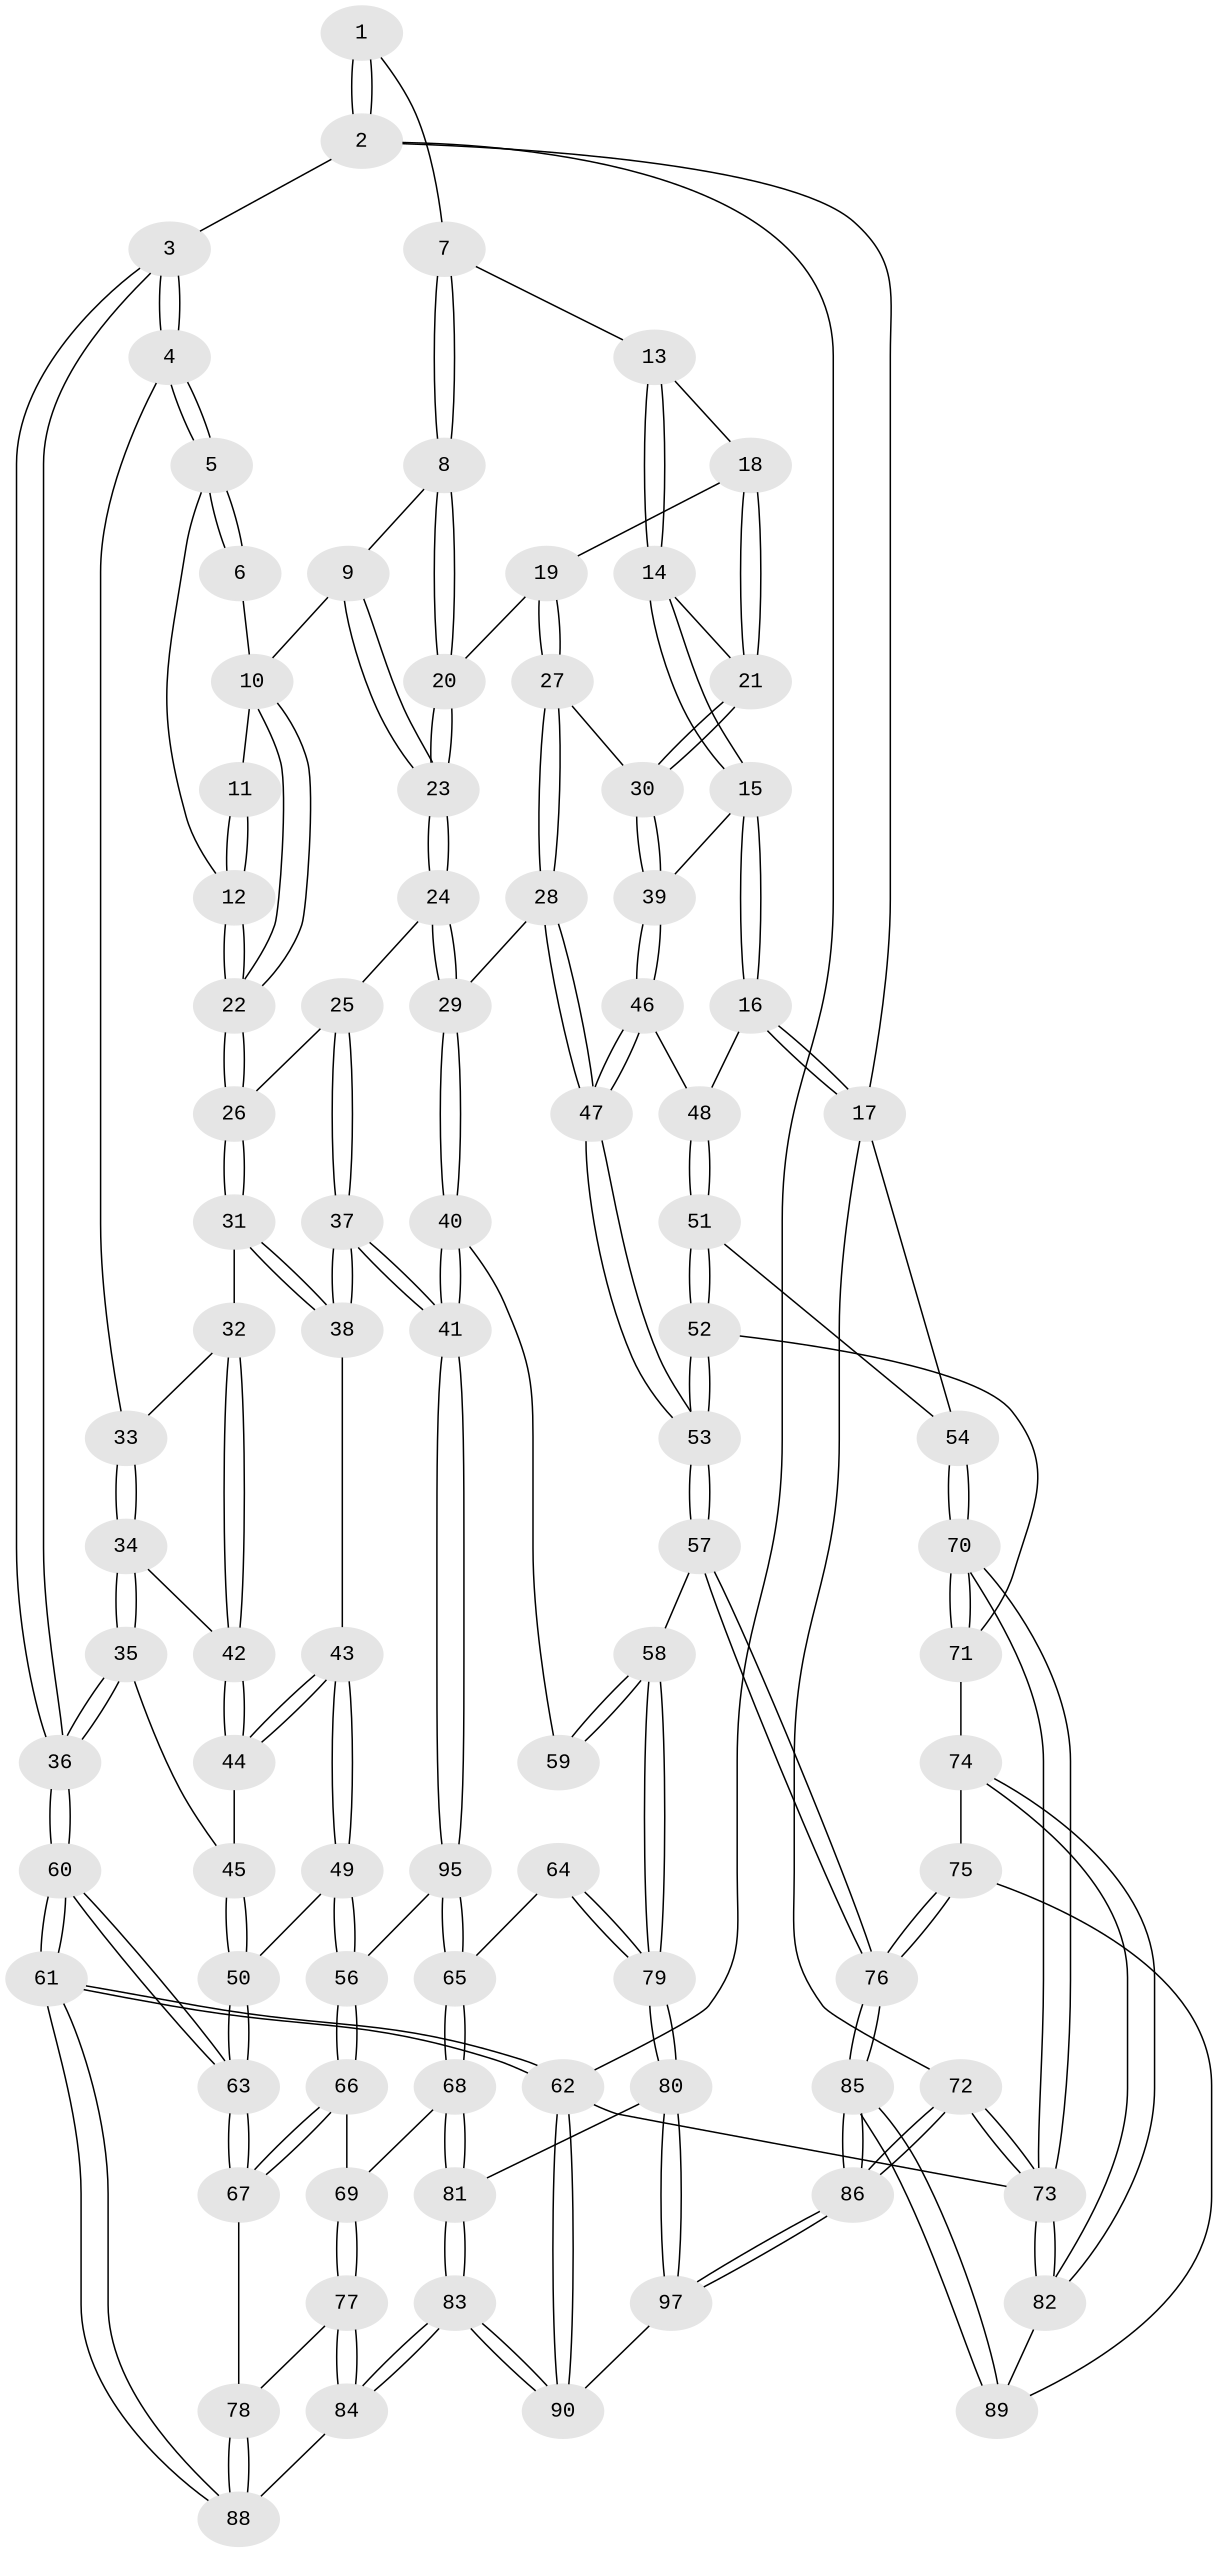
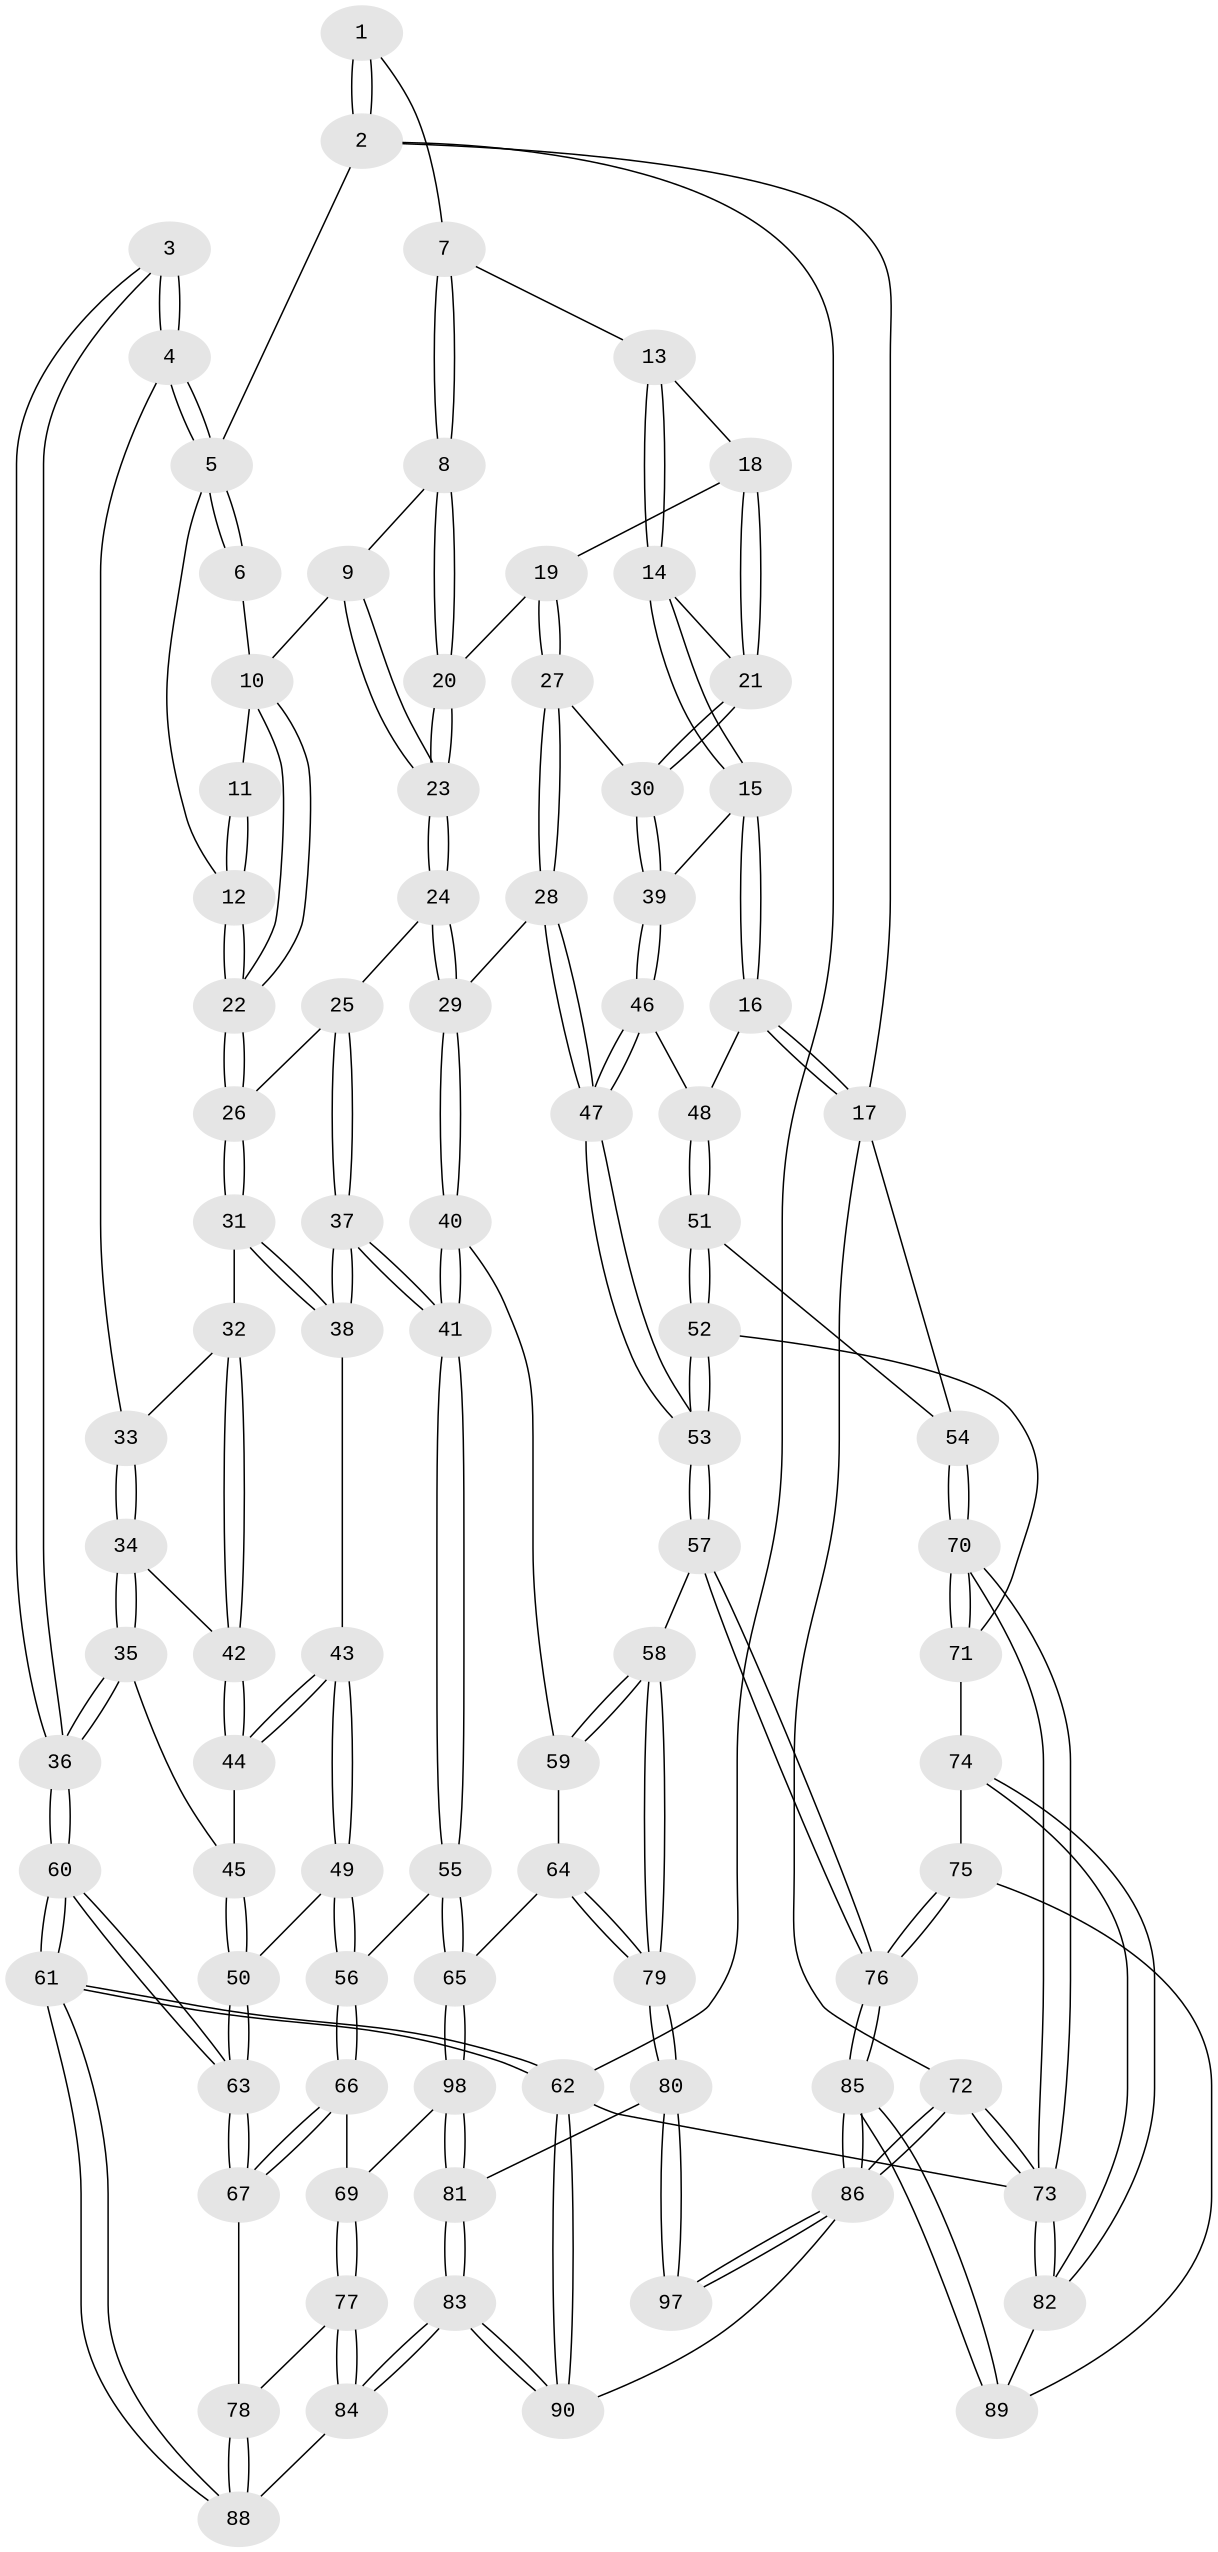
edge "2" -- "3": now "2" -- "5"
edge "59" -- "64": added
node "95": label "95" -> "55"
node "68": label "68" -> "98"
edge "97" -- "90": now "86" -- "90"
